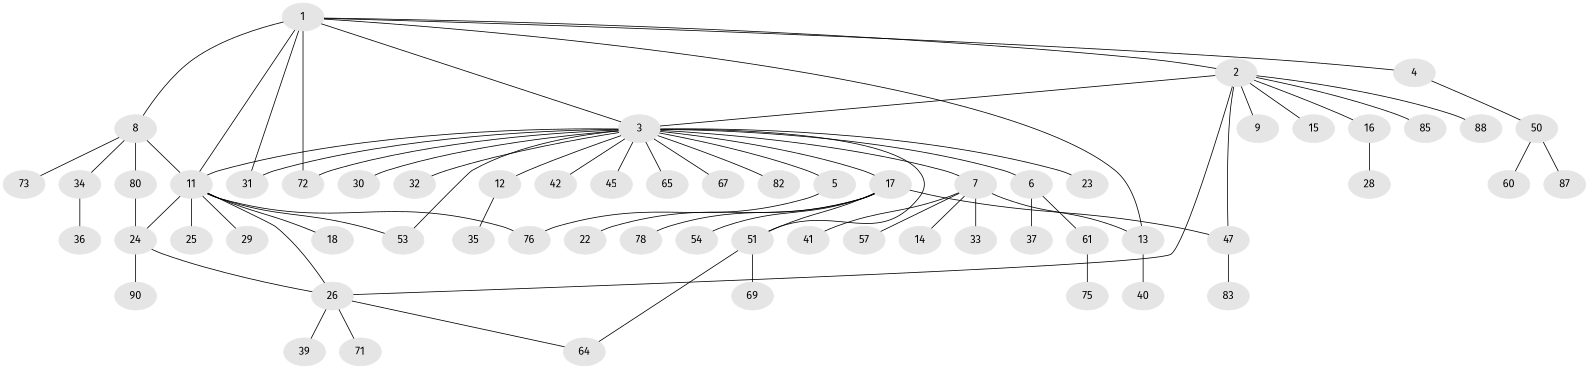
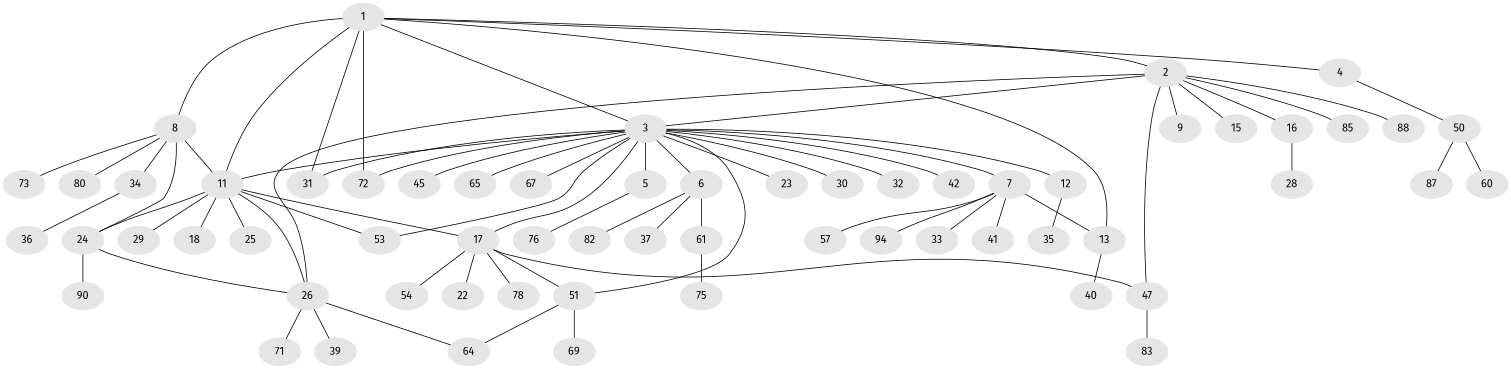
edge "3" -- "82": now "6" -- "82"
edge "80" -- "24": now "8" -- "24"
edge "11" -- "76": now "11" -- "17"
node "14": label "14" -> "94"
